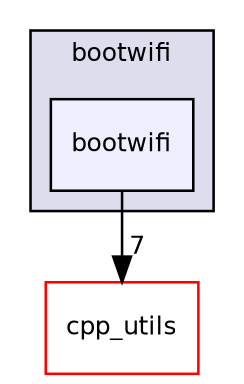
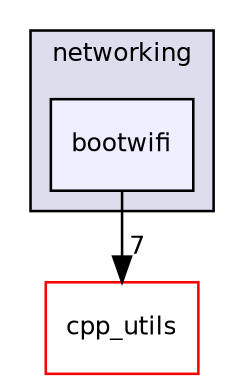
cluster "bootwifi": label "bootwifi" -> "networking"
